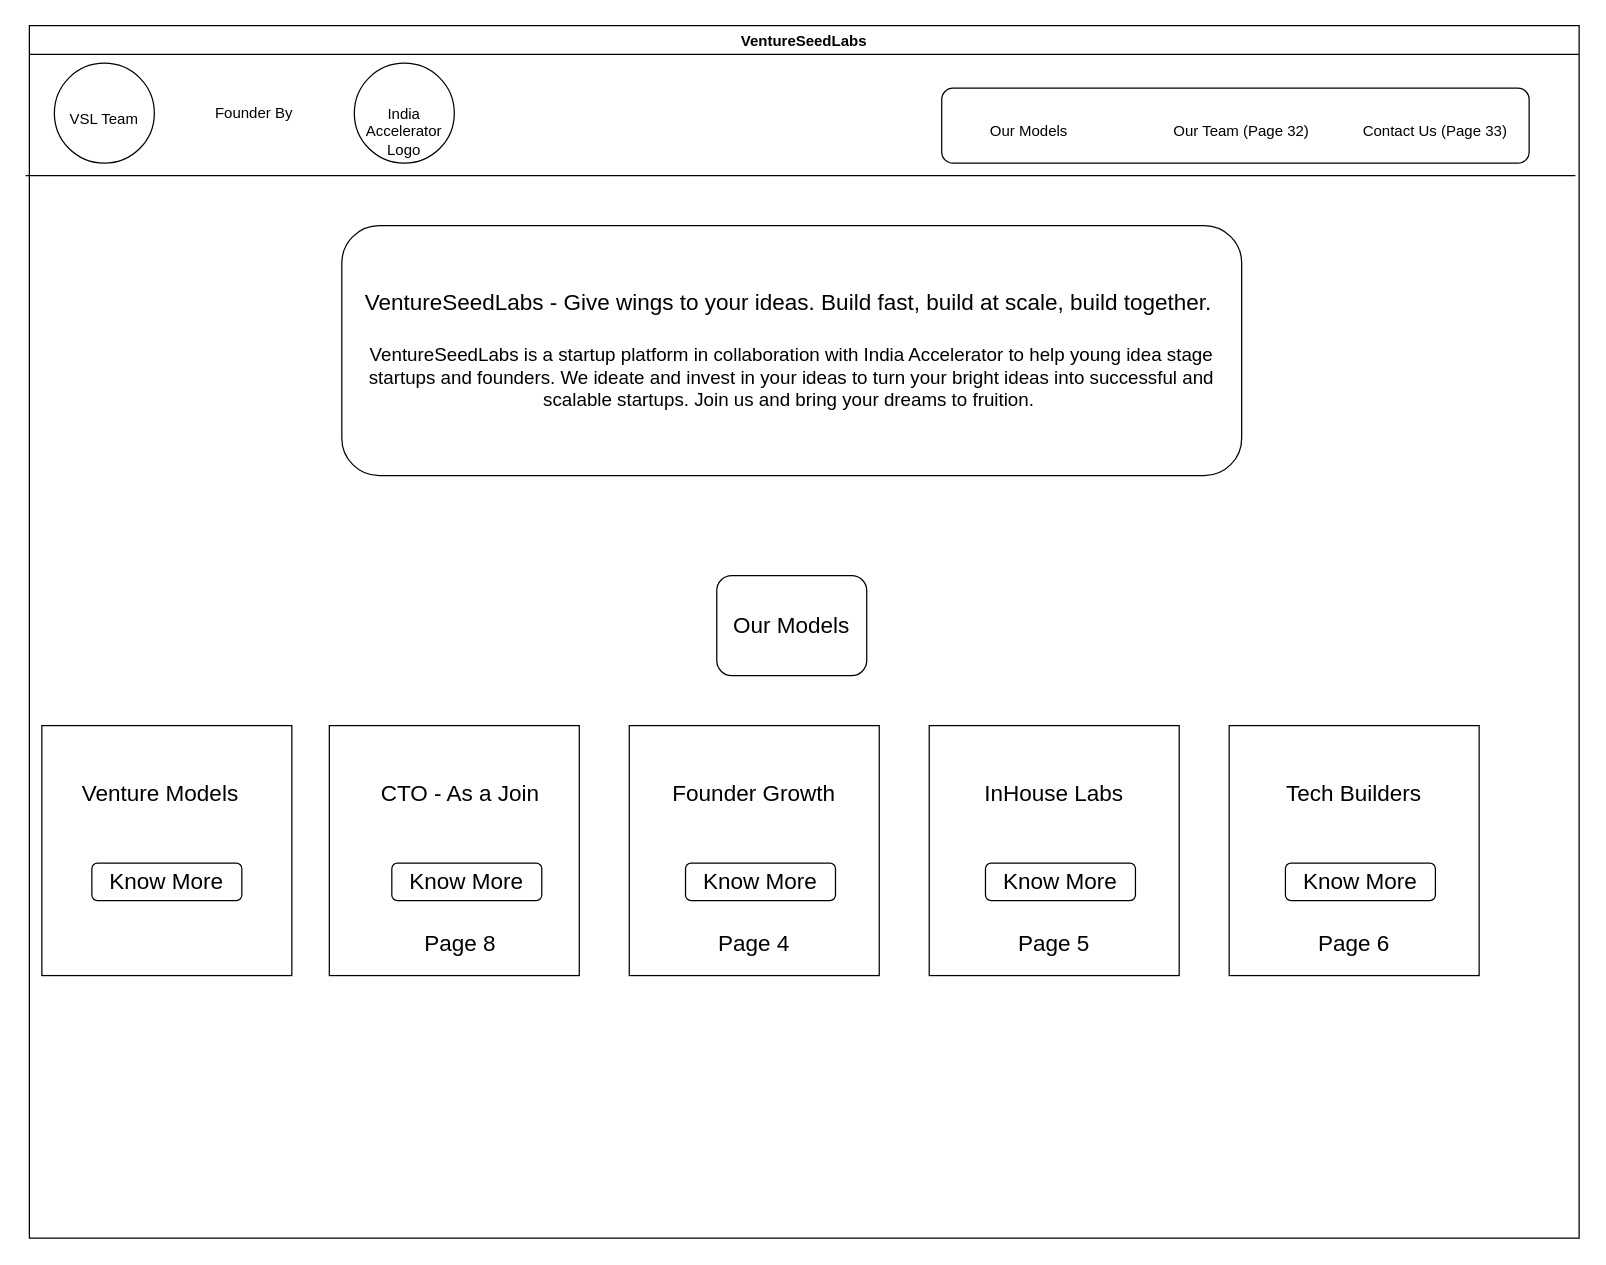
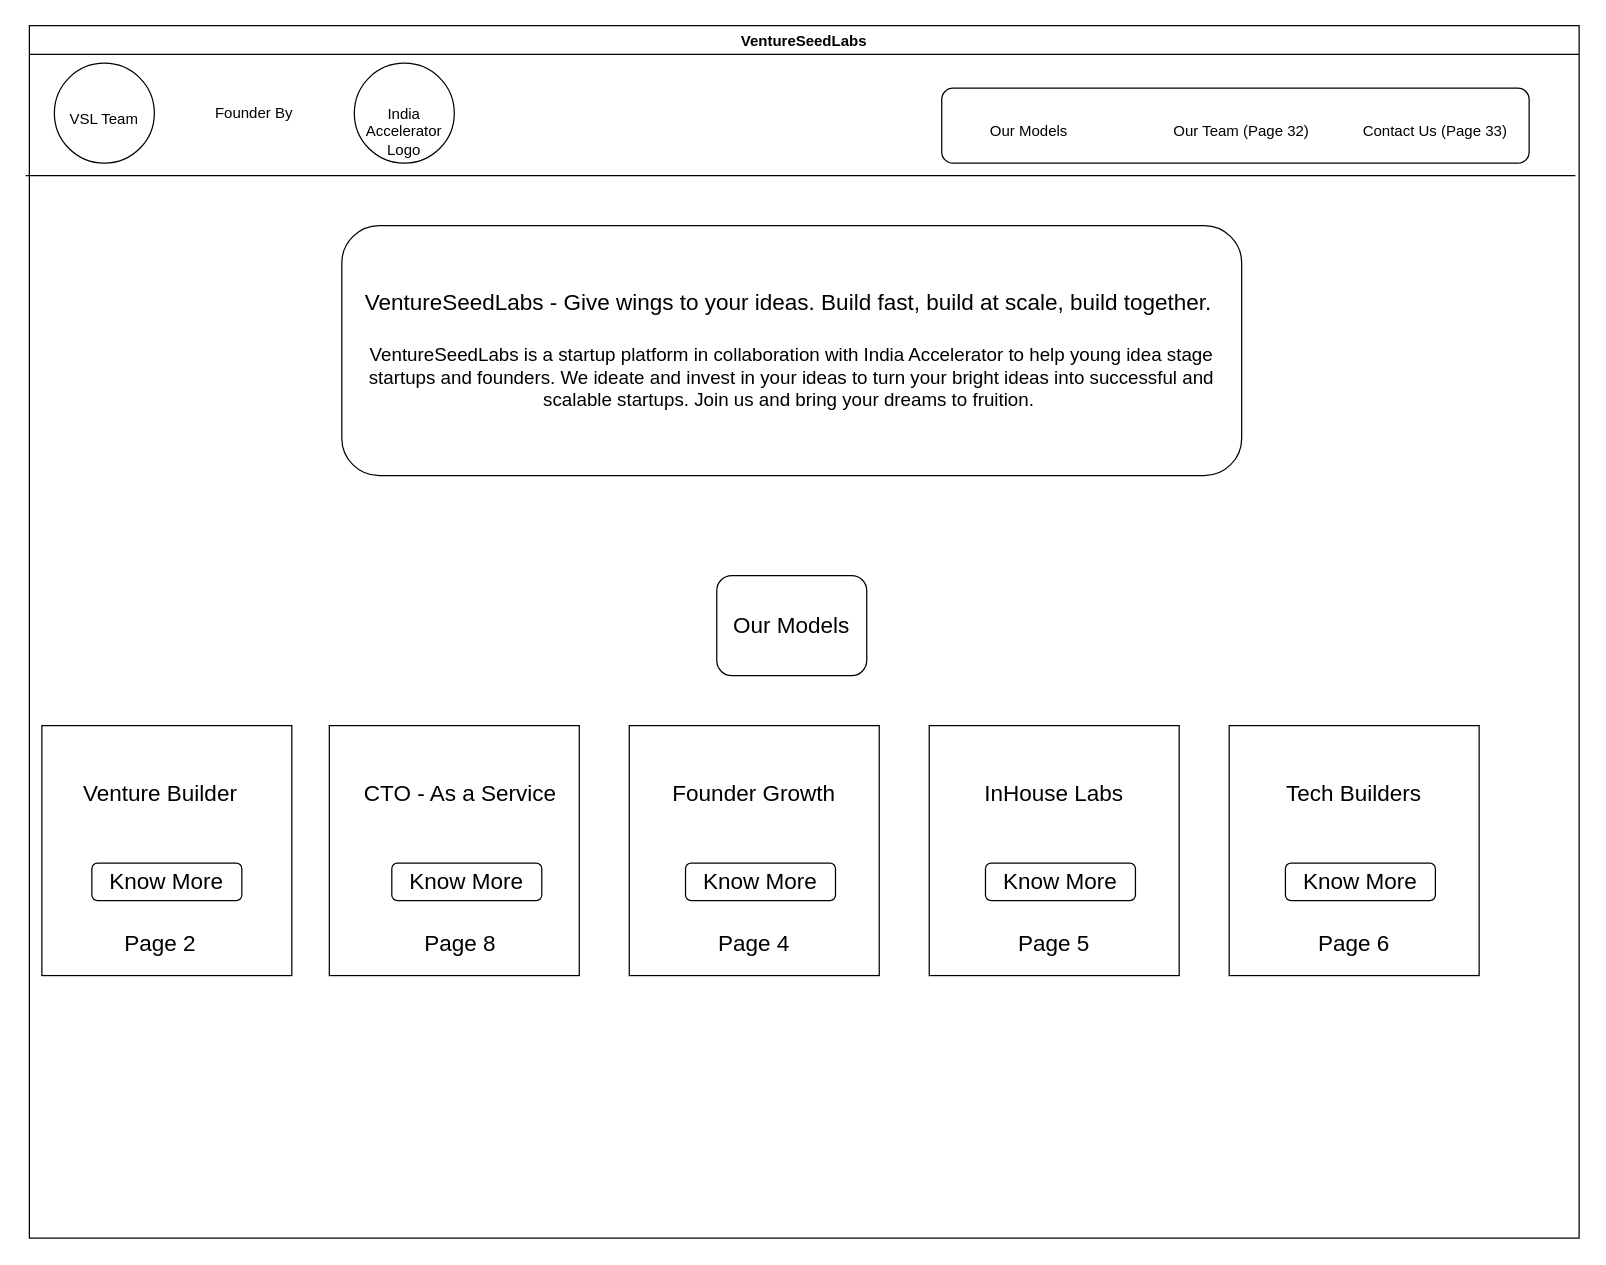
node "Venture Models": label "Venture Models" -> "Venture Builder"
node "CTO - As a Join": label "CTO - As a Join" -> "CTO - As a Service"
node "Page 2": added
